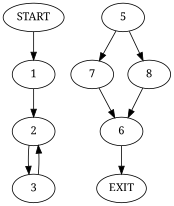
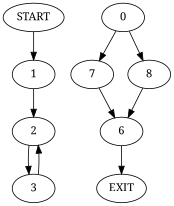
node "5": label "5" -> "0"
